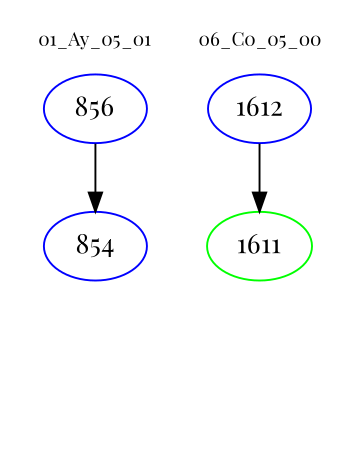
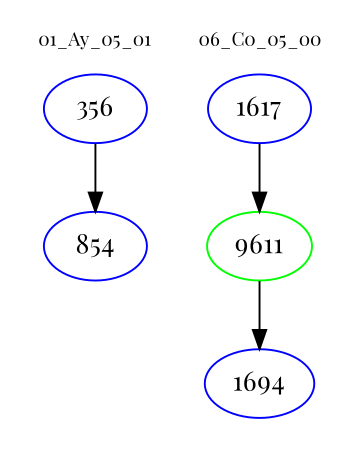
node "856": label "856" -> "356"
node "1612": label "1612" -> "1617"
node "1611": label "1611" -> "9611"
node "1694": added
